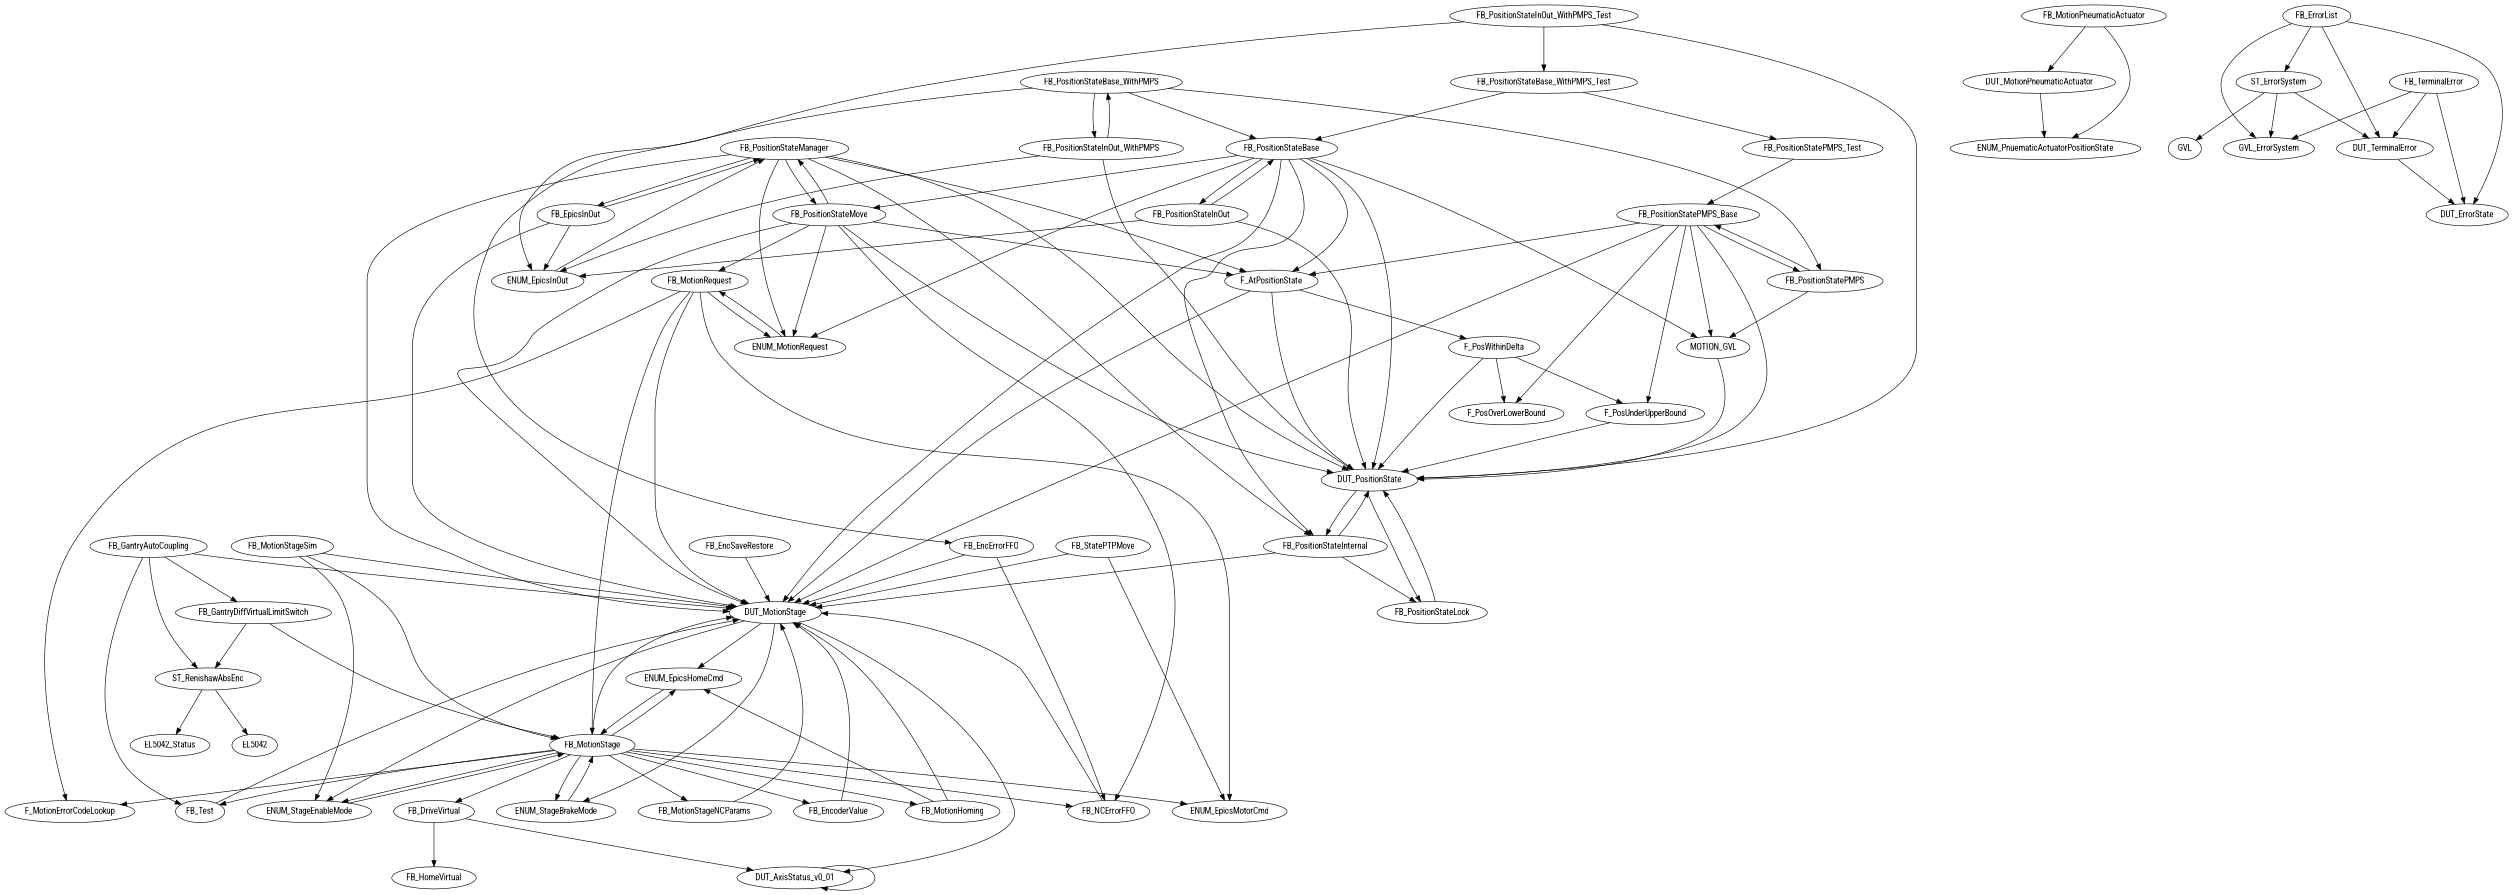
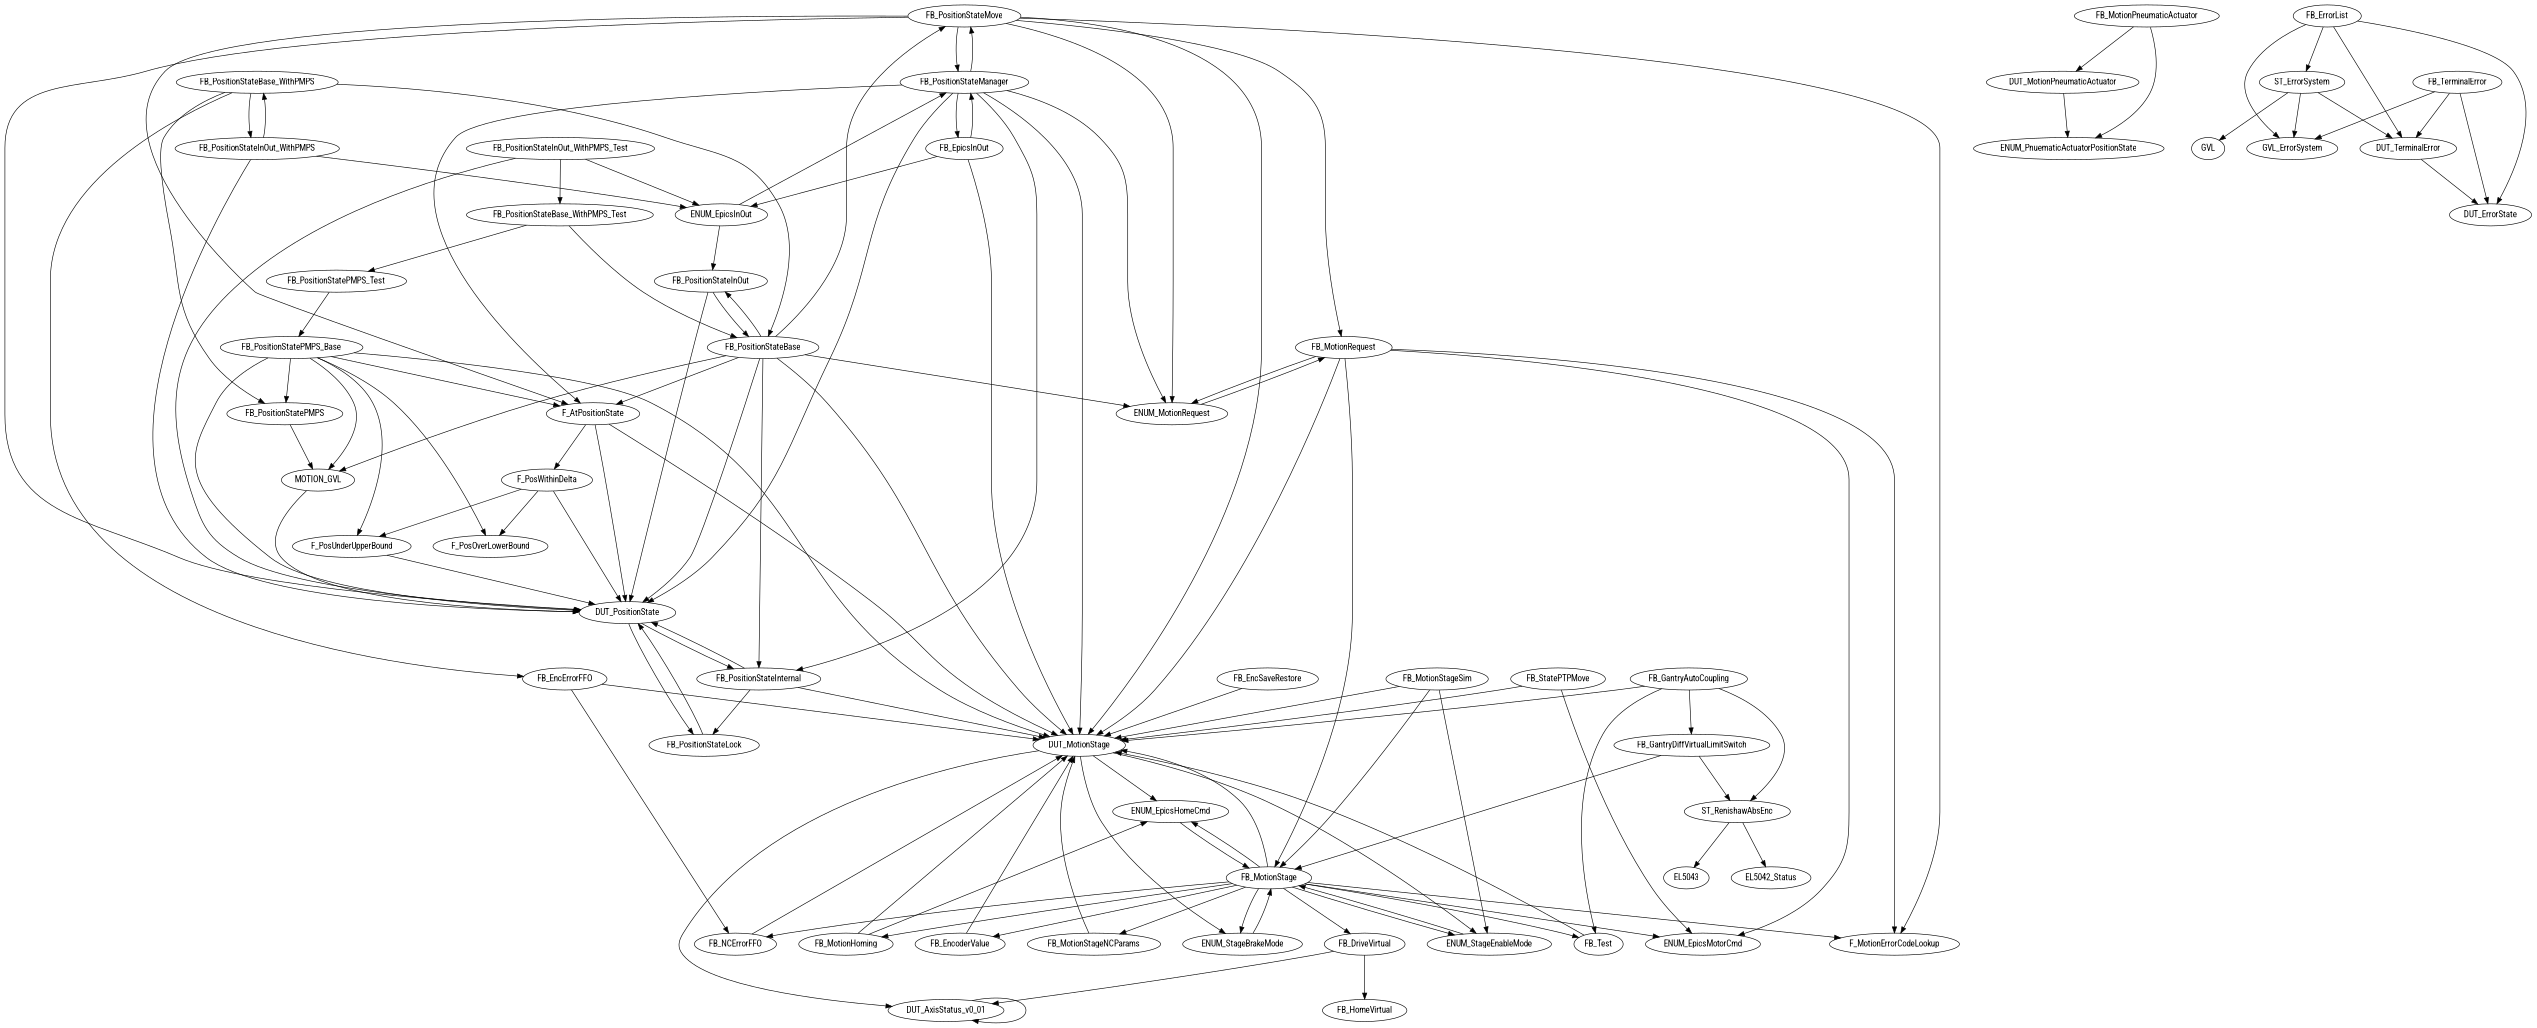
edge "FB_PositionStateInOut" -> "ENUM_EpicsInOut": reversed
edge "FB_PositionStatePMPS" -> "FB_PositionStatePMPS_Base": removed
edge "FB_PositionStateMove" -> "FB_NCErrorFFO": now "FB_PositionStateMove" -> "F_MotionErrorCodeLookup"
node "EL5042": label "EL5042" -> "EL5043"
